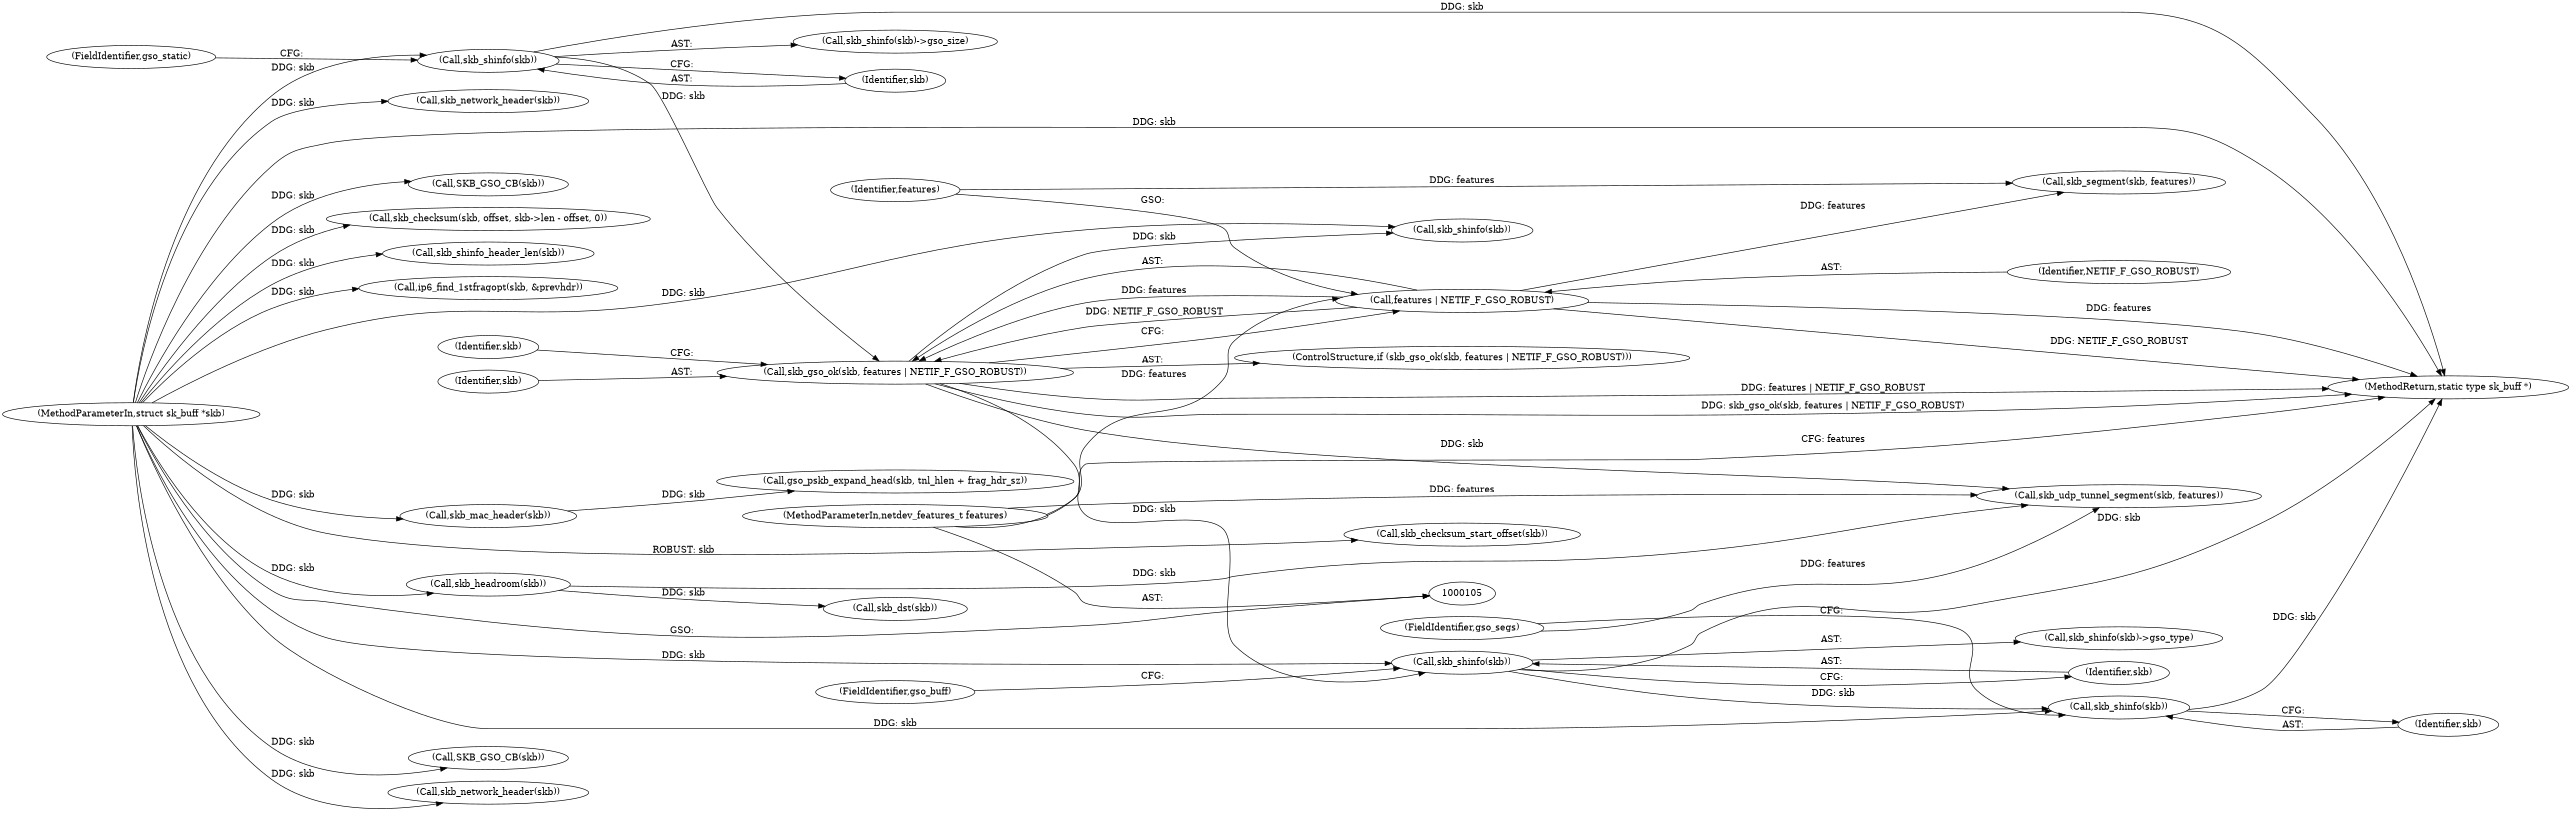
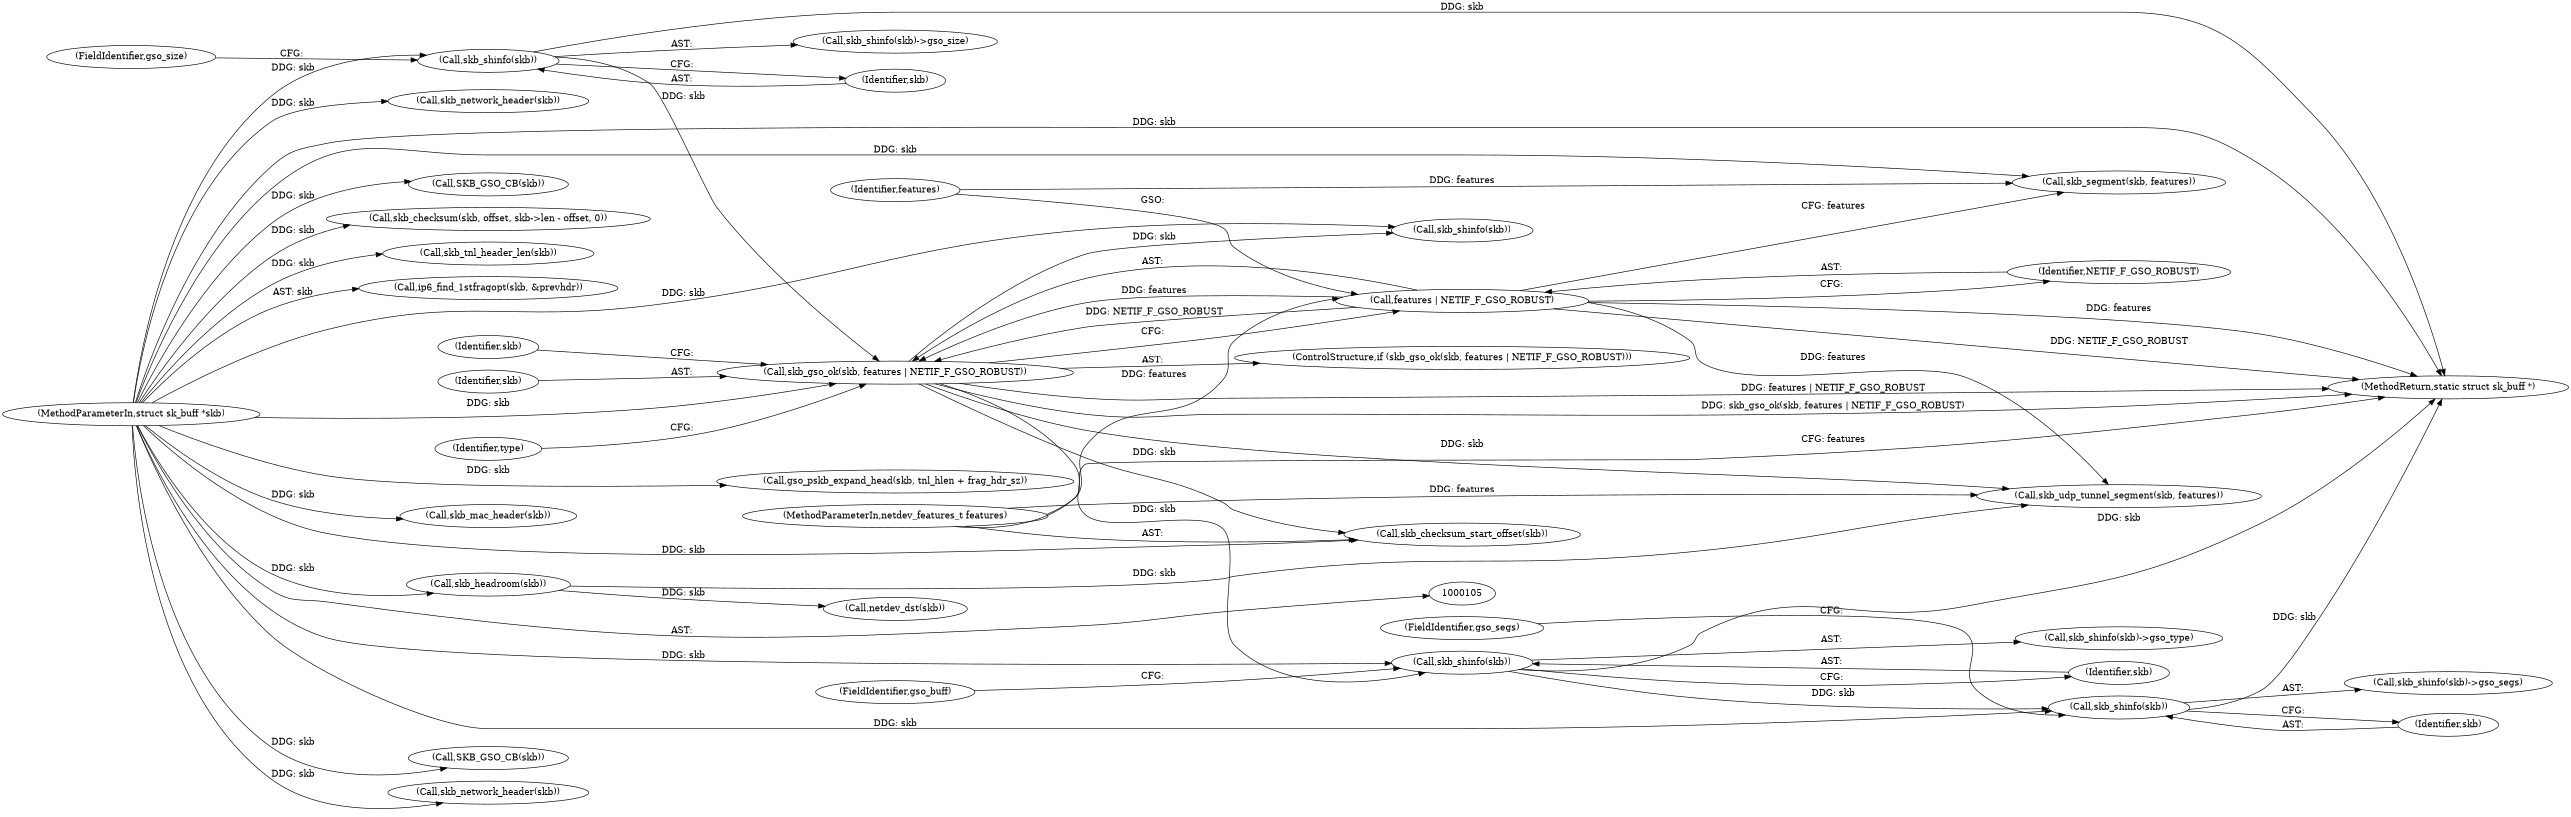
node "(FieldIdentifier,gso_static)": label "(FieldIdentifier,gso_static)" -> "(FieldIdentifier,gso_size)"
edge "(MethodParameterIn,struct sk_buff *skb)" -> "(Call,skb_segment(skb, features))": added, label "DDG: skb"
edge "(Call,features | NETIF_F_GSO_ROBUST)" -> "(Call,skb_segment(skb, features))": label "DDG: features" -> "CFG: features"
node "(Call,skb_shinfo_header_len(skb))": label "(Call,skb_shinfo_header_len(skb))" -> "(Call,skb_tnl_header_len(skb))"
edge "(MethodParameterIn,struct sk_buff *skb)" -> "(Call,ip6_find_1stfragopt(skb, &prevhdr))": label "DDG: skb" -> "AST: skb"
edge "(Call,features | NETIF_F_GSO_ROBUST)" -> "(Identifier,NETIF_F_GSO_ROBUST)": added, label "CFG:"
node "(MethodReturn,static type sk_buff *)": label "(MethodReturn,static type sk_buff *)" -> "(MethodReturn,static struct sk_buff *)"
edge "(MethodParameterIn,struct sk_buff *skb)" -> "(Call,skb_gso_ok(skb, features | NETIF_F_GSO_ROBUST))": added, label "DDG: skb"
node "(Identifier,type)": added
edge "(Call,skb_gso_ok(skb, features | NETIF_F_GSO_ROBUST))" -> "(Call,skb_checksum_start_offset(skb))": added, label "DDG: skb"
edge "(Call,skb_mac_header(skb))" -> "(Call,gso_pskb_expand_head(skb, tnl_hlen + frag_hdr_sz))": now "(MethodParameterIn,struct sk_buff *skb)" -> "(Call,gso_pskb_expand_head(skb, tnl_hlen + frag_hdr_sz))"
edge "(MethodParameterIn,struct sk_buff *skb)" -> "(Call,skb_checksum_start_offset(skb))": label "ROBUST: skb" -> "DDG: skb"
edge "(FieldIdentifier,gso_segs)" -> "(Call,skb_udp_tunnel_segment(skb, features))": now "(Call,features | NETIF_F_GSO_ROBUST)" -> "(Call,skb_udp_tunnel_segment(skb, features))"
edge "(MethodParameterIn,netdev_features_t features)" -> "1000105": now "(MethodParameterIn,netdev_features_t features)" -> "(Call,skb_checksum_start_offset(skb))"
node "(Call,skb_dst(skb))": label "(Call,skb_dst(skb))" -> "(Call,netdev_dst(skb))"
edge "(MethodParameterIn,struct sk_buff *skb)" -> "1000105": label "GSO: " -> "AST: "
node "(Call,skb_shinfo(skb)->gso_segs)": added
